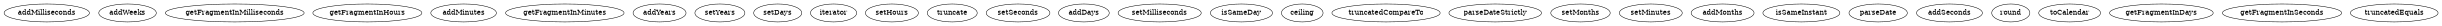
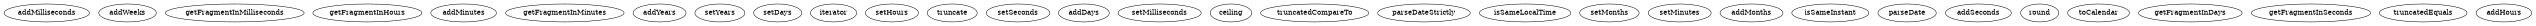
node "isSameDay": removed
node "isSameLocalTime": added
node "addHours": added
